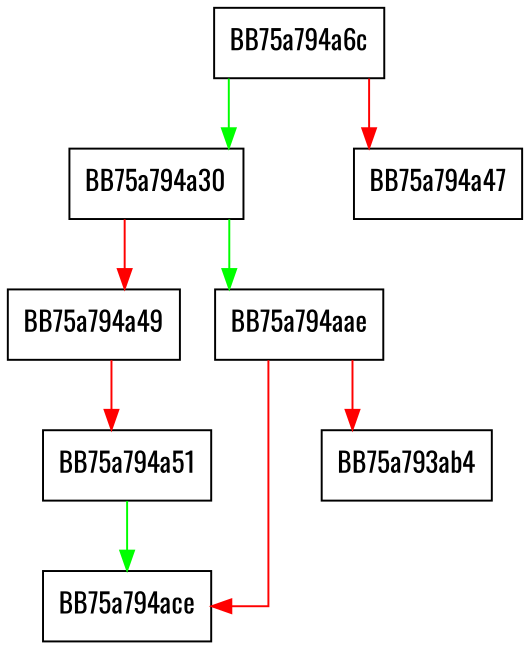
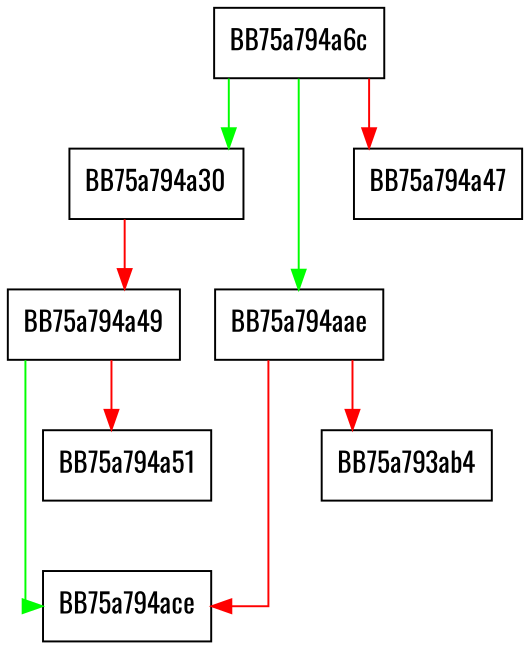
edge "BB75a794a30" -> "BB75a794aae": now "BB75a794a6c" -> "BB75a794aae"
edge "BB75a794a51" -> "BB75a794ace": now "BB75a794a49" -> "BB75a794ace"
